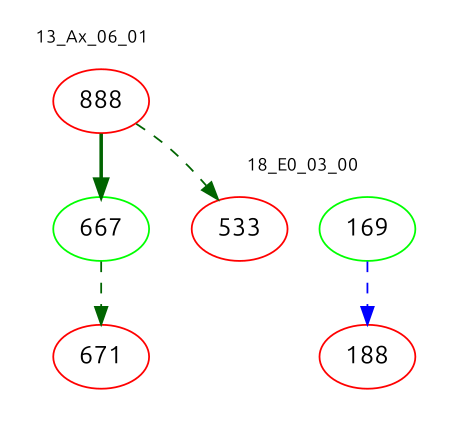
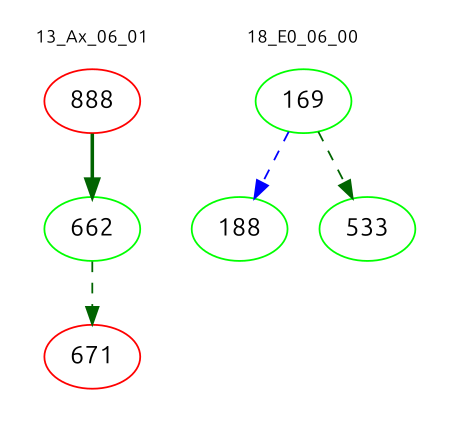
cluster "18_E0_03_00": label "18_E0_03_00" -> "18_E0_06_00"
edge "888" -> "533": now "169" -> "533"
node "667": label "667" -> "662"
node "533": color red -> green
node "188": color red -> green
